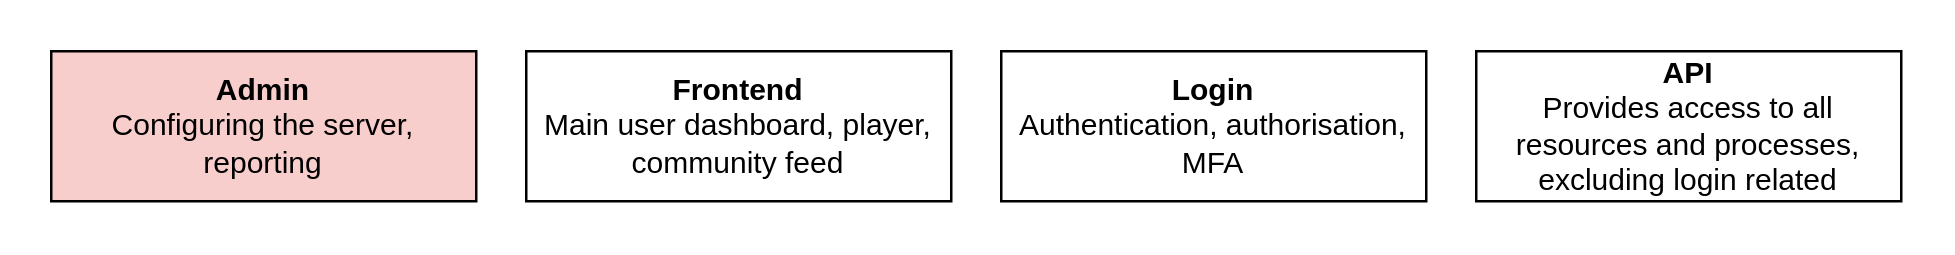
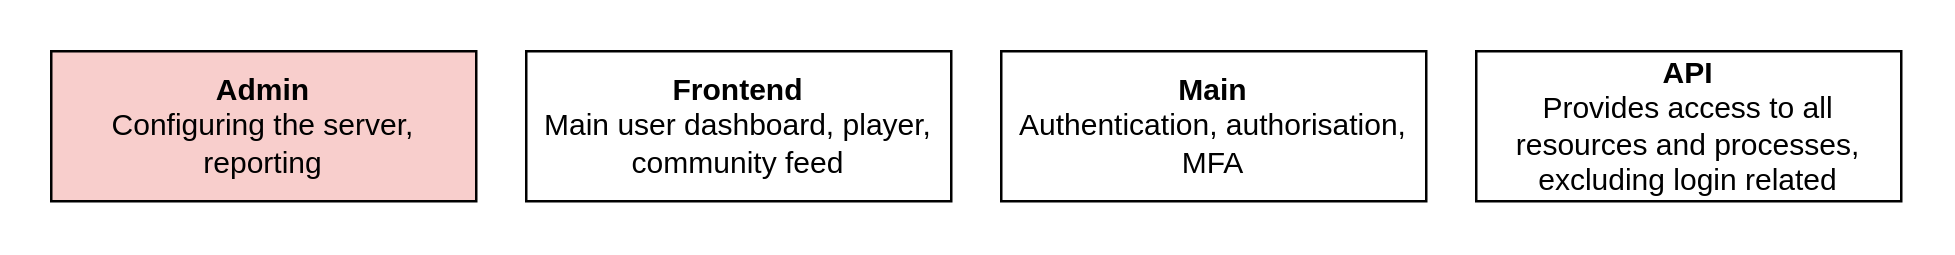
node "Login Authentication, authorisation, MFA": label "Login Authentication, authorisation, MFA" -> "Main Authentication, authorisation, MFA"
